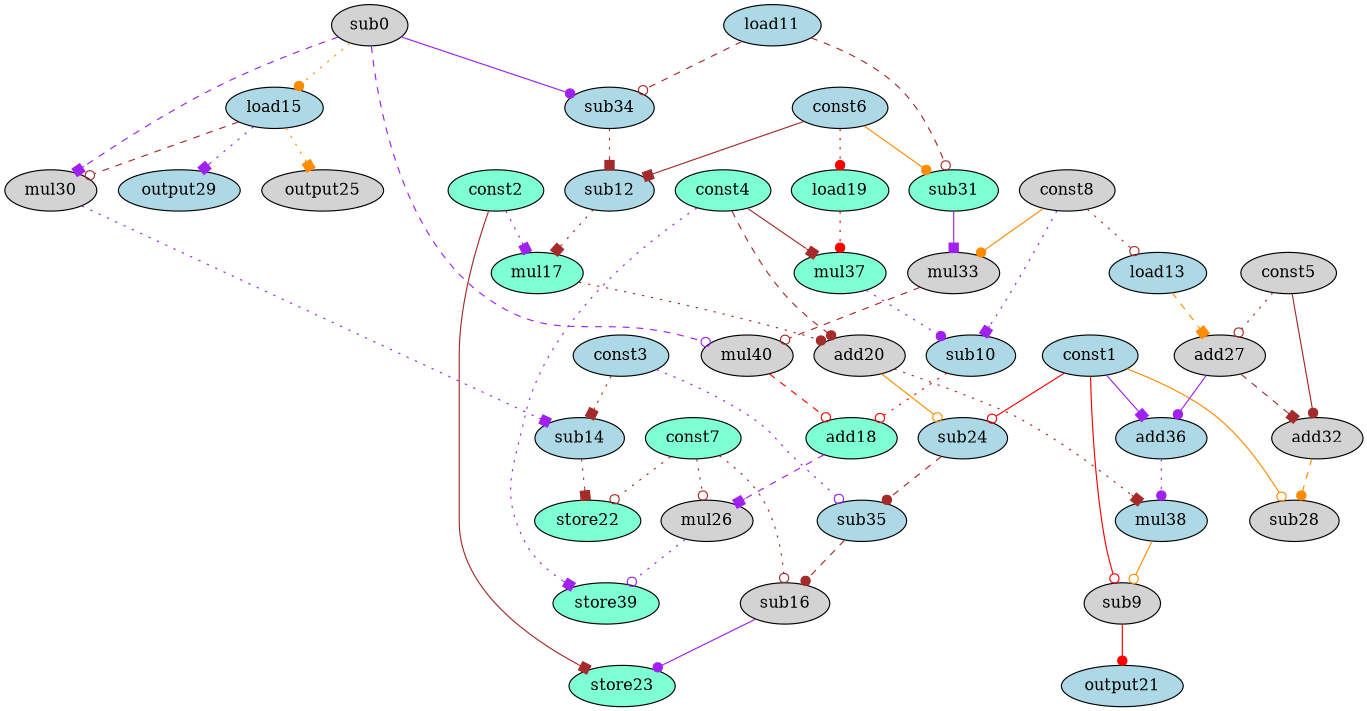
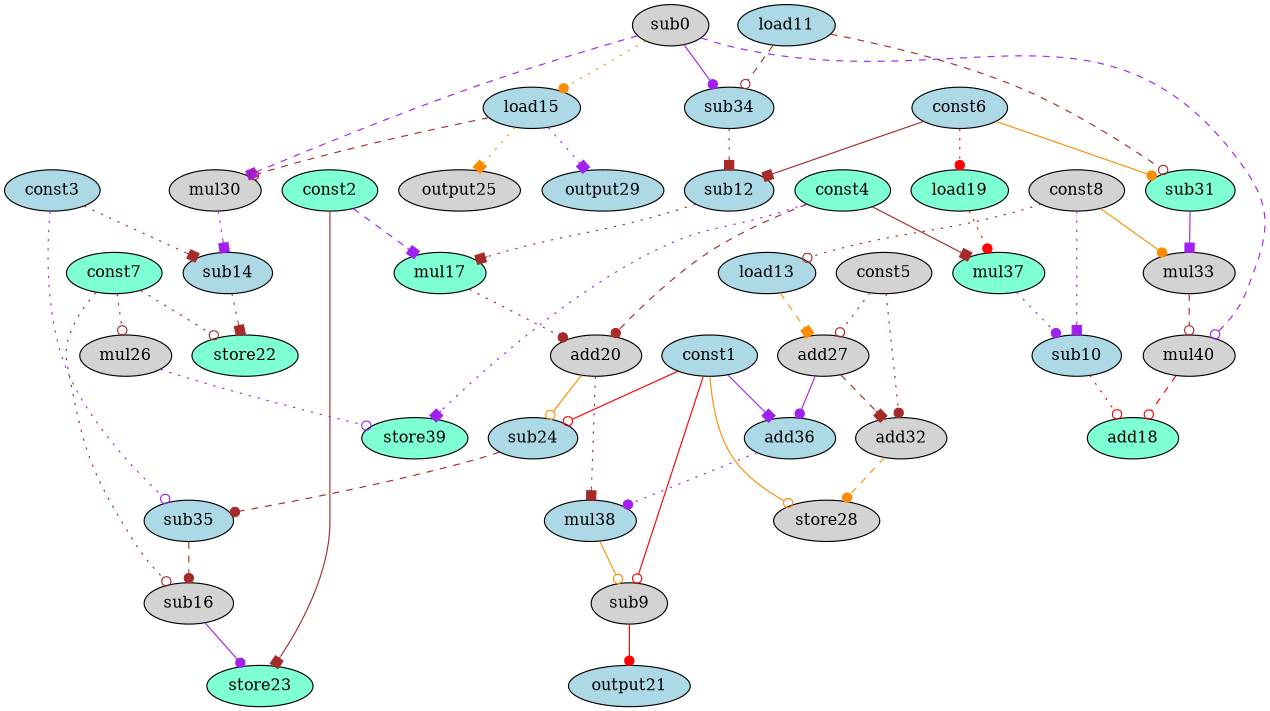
edge "const2" -> "mul17": style dotted -> dashed
edge "const5" -> "add32": style solid -> dotted
edge "add18" -> "mul26": removed
node "sub28": label "sub28" -> "store28"
